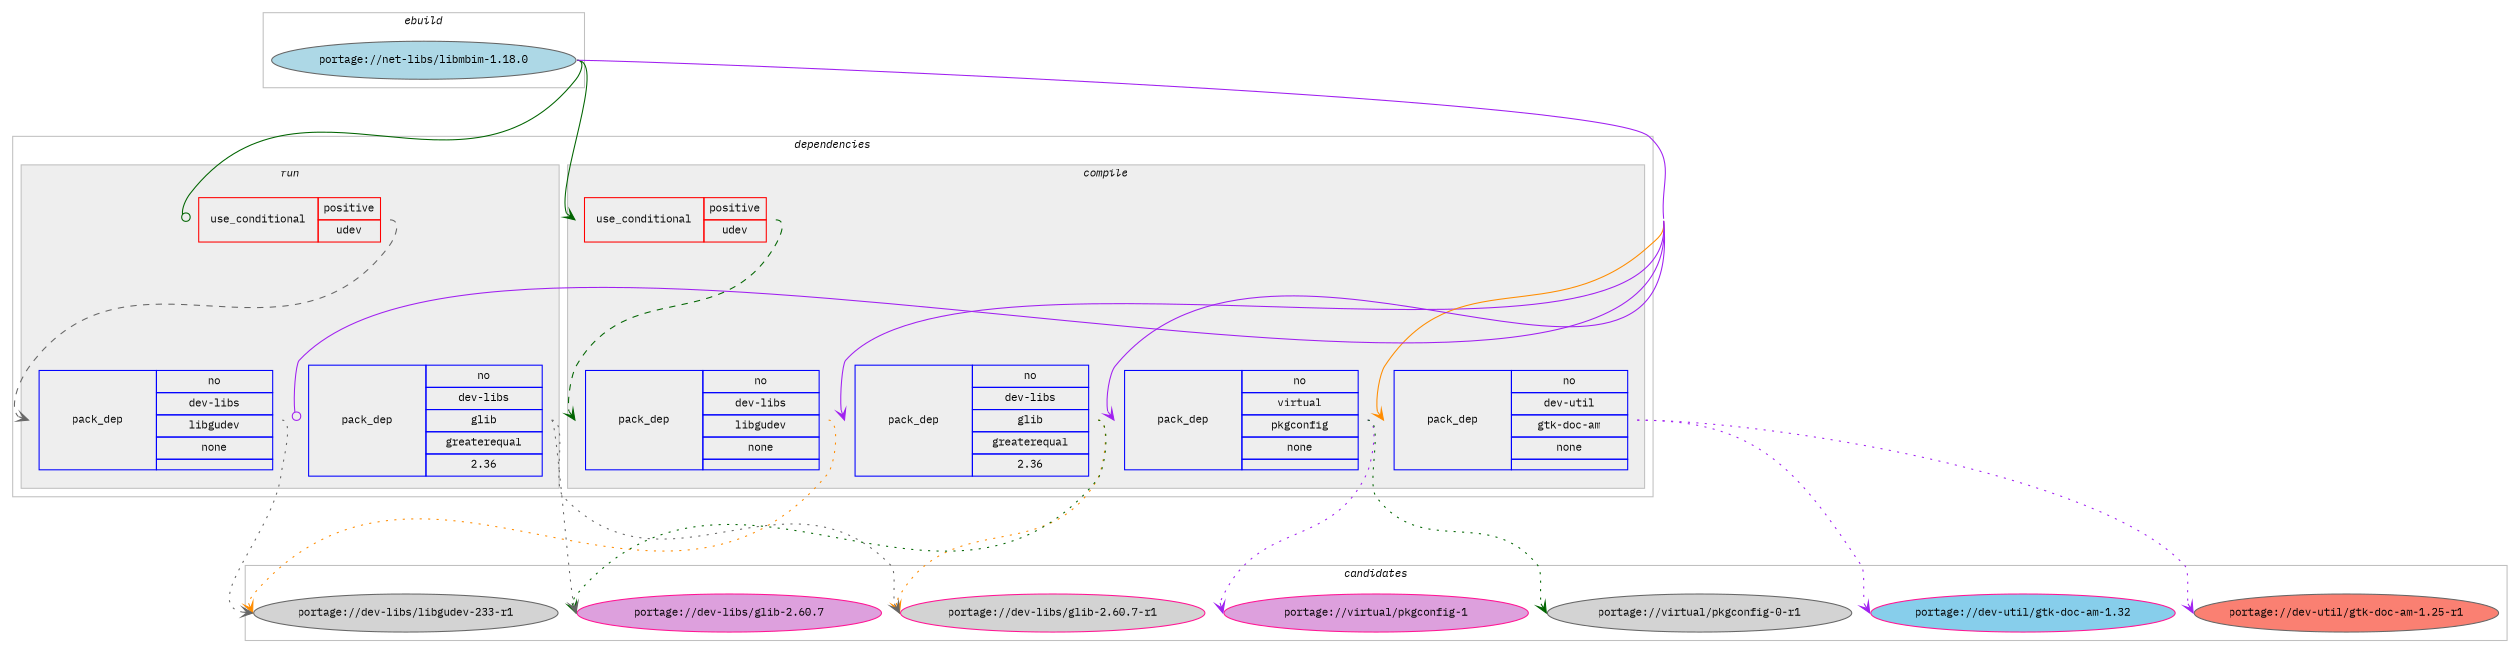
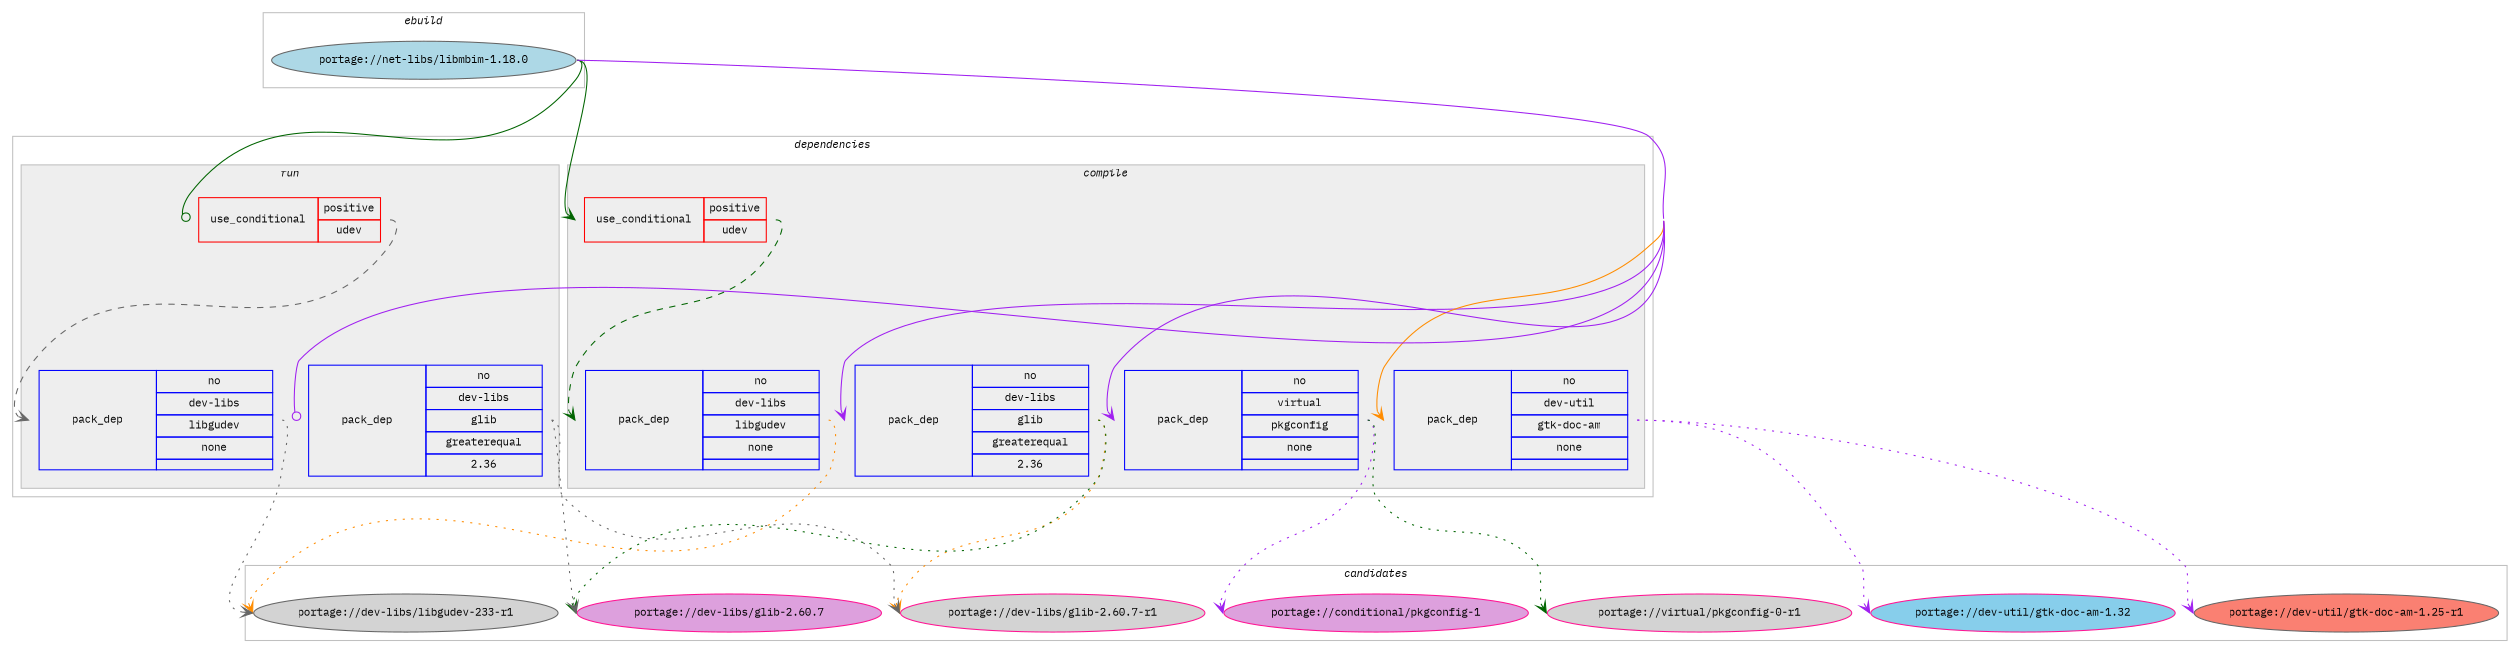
node "portage://virtual/pkgconfig-1": label "portage://virtual/pkgconfig-1" -> "portage://conditional/pkgconfig-1"
node "portage://virtual/pkgconfig-0-r1": color gray40 -> deeppink
